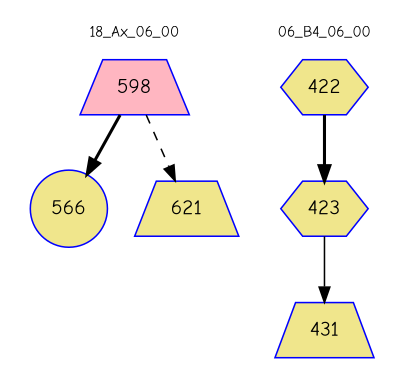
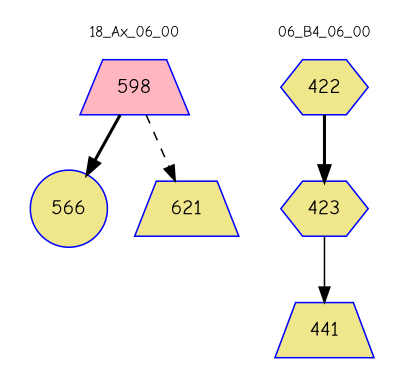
node "431": label "431" -> "441"
